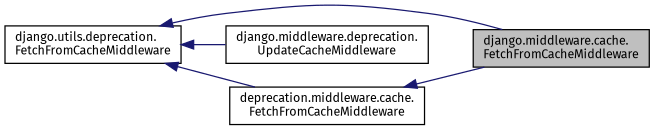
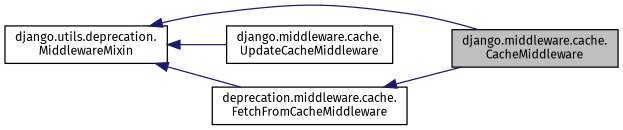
node "django.utils.deprecation. FetchFromCacheMiddleware": label "django.utils.deprecation. FetchFromCacheMiddleware" -> "django.utils.deprecation. MiddlewareMixin"
node "django.middleware.deprecation. UpdateCacheMiddleware": label "django.middleware.deprecation. UpdateCacheMiddleware" -> "django.middleware.cache. UpdateCacheMiddleware"
node "django.middleware.cache. FetchFromCacheMiddleware": label "django.middleware.cache. FetchFromCacheMiddleware" -> "django.middleware.cache. CacheMiddleware"
